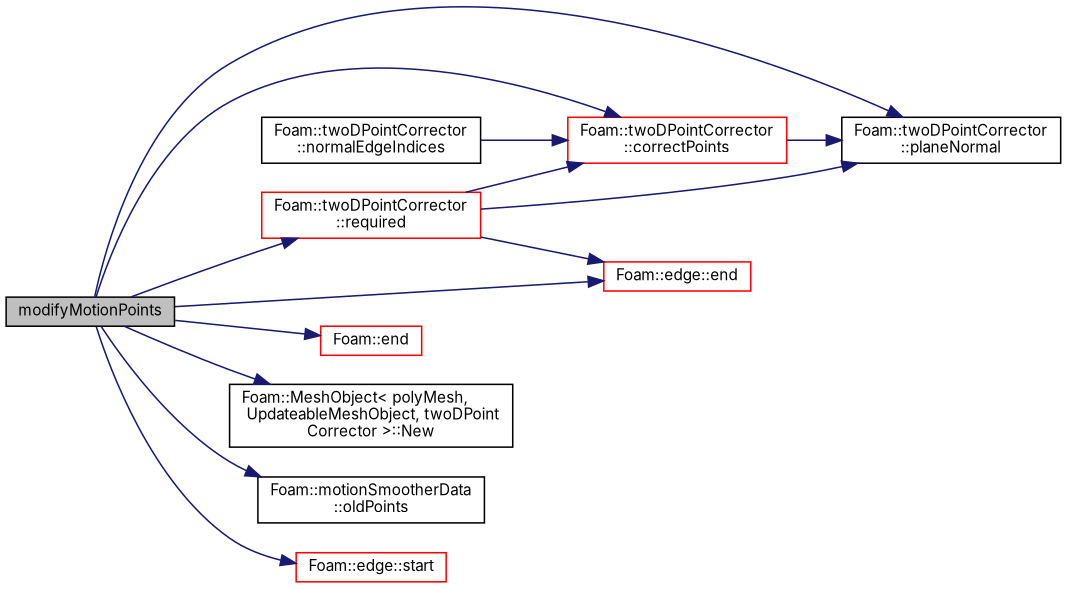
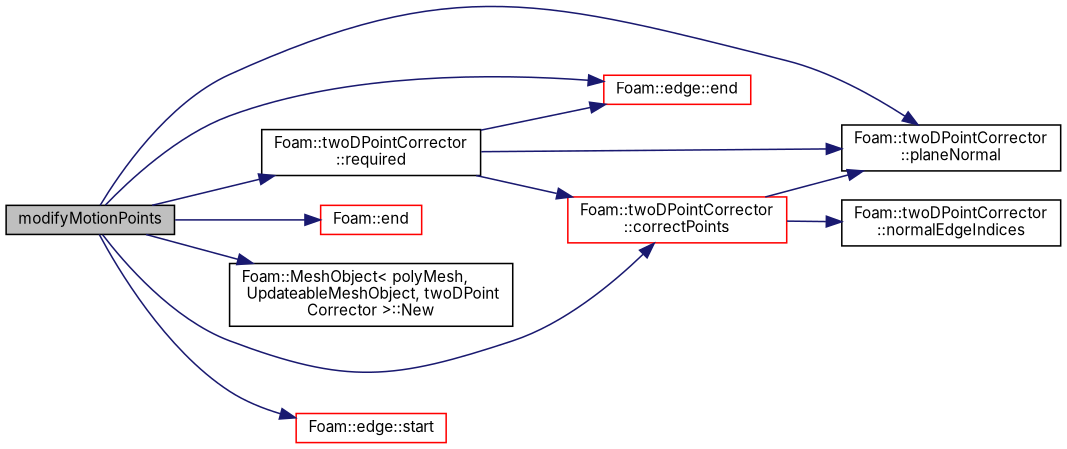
edge "Foam::twoDPointCorrector ::normalEdgeIndices" -> "Foam::twoDPointCorrector ::correctPoints": reversed
node "Foam::twoDPointCorrector ::required": color red -> black
node "Foam::motionSmootherData ::oldPoints": removed
